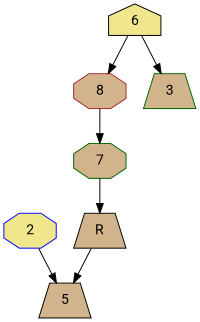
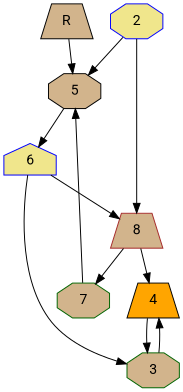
node "6": color black -> blue
node "8": shape octagon -> trapezium
node "3": shape trapezium -> octagon
edge "2" -> "8": added
edge "5" -> "6": added
edge "7" -> "R": now "7" -> "5"
node "5": shape trapezium -> octagon
node "4": added
